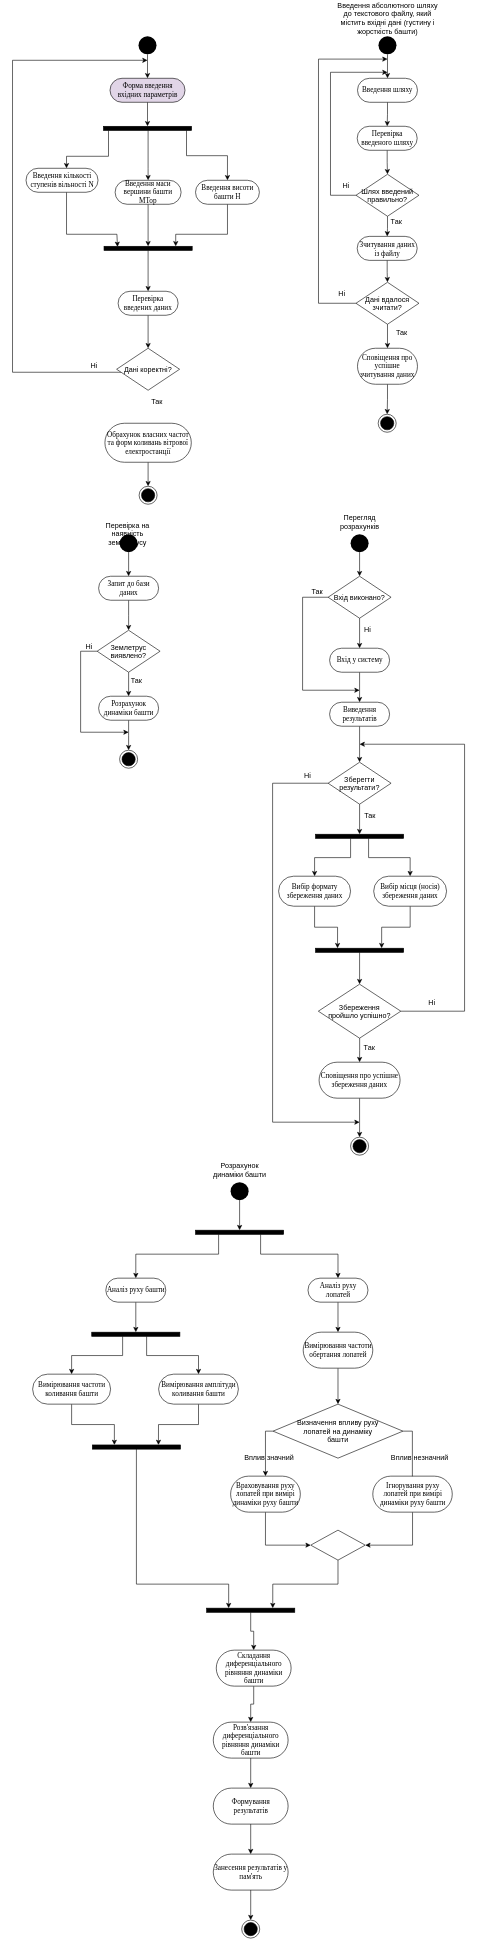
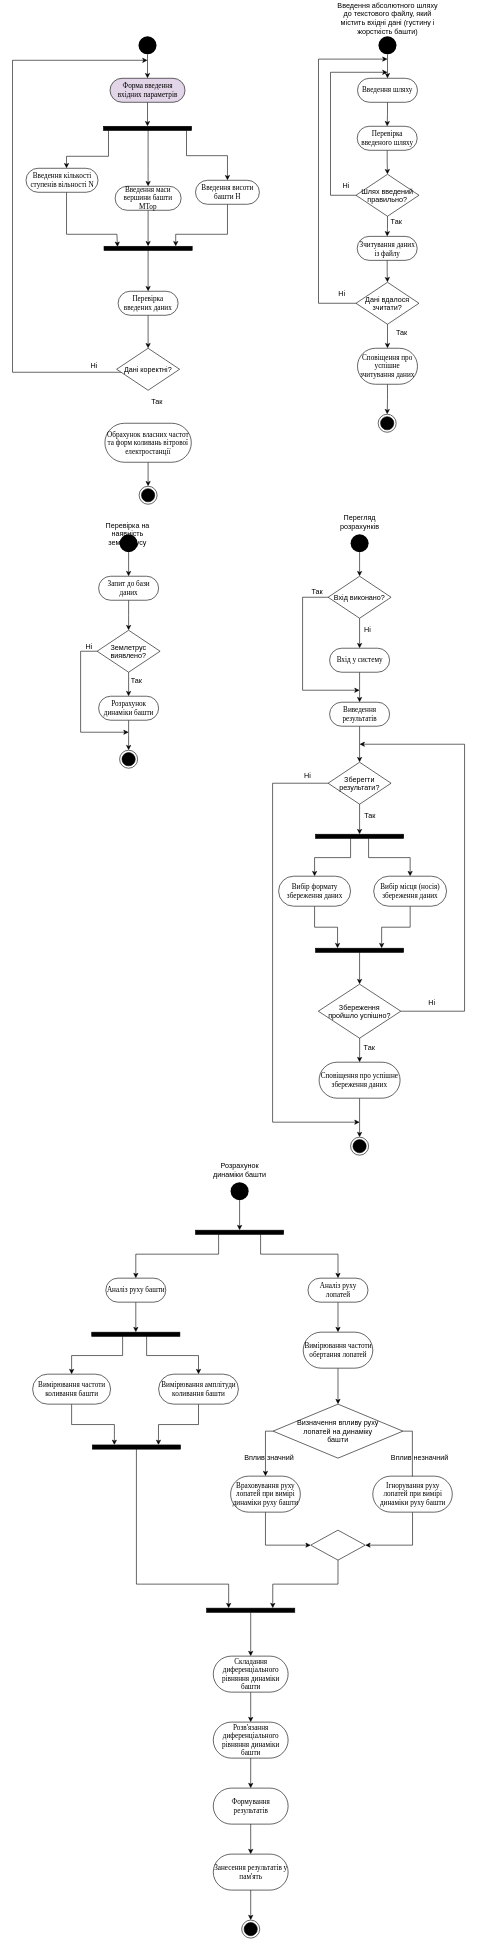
node "Введення маси вершини башти MTop": moved (148, 192) -> (148, 198)
node "Складання диференціального рівняння динаміки башти": moved (254, 1668) -> (251, 1674)
